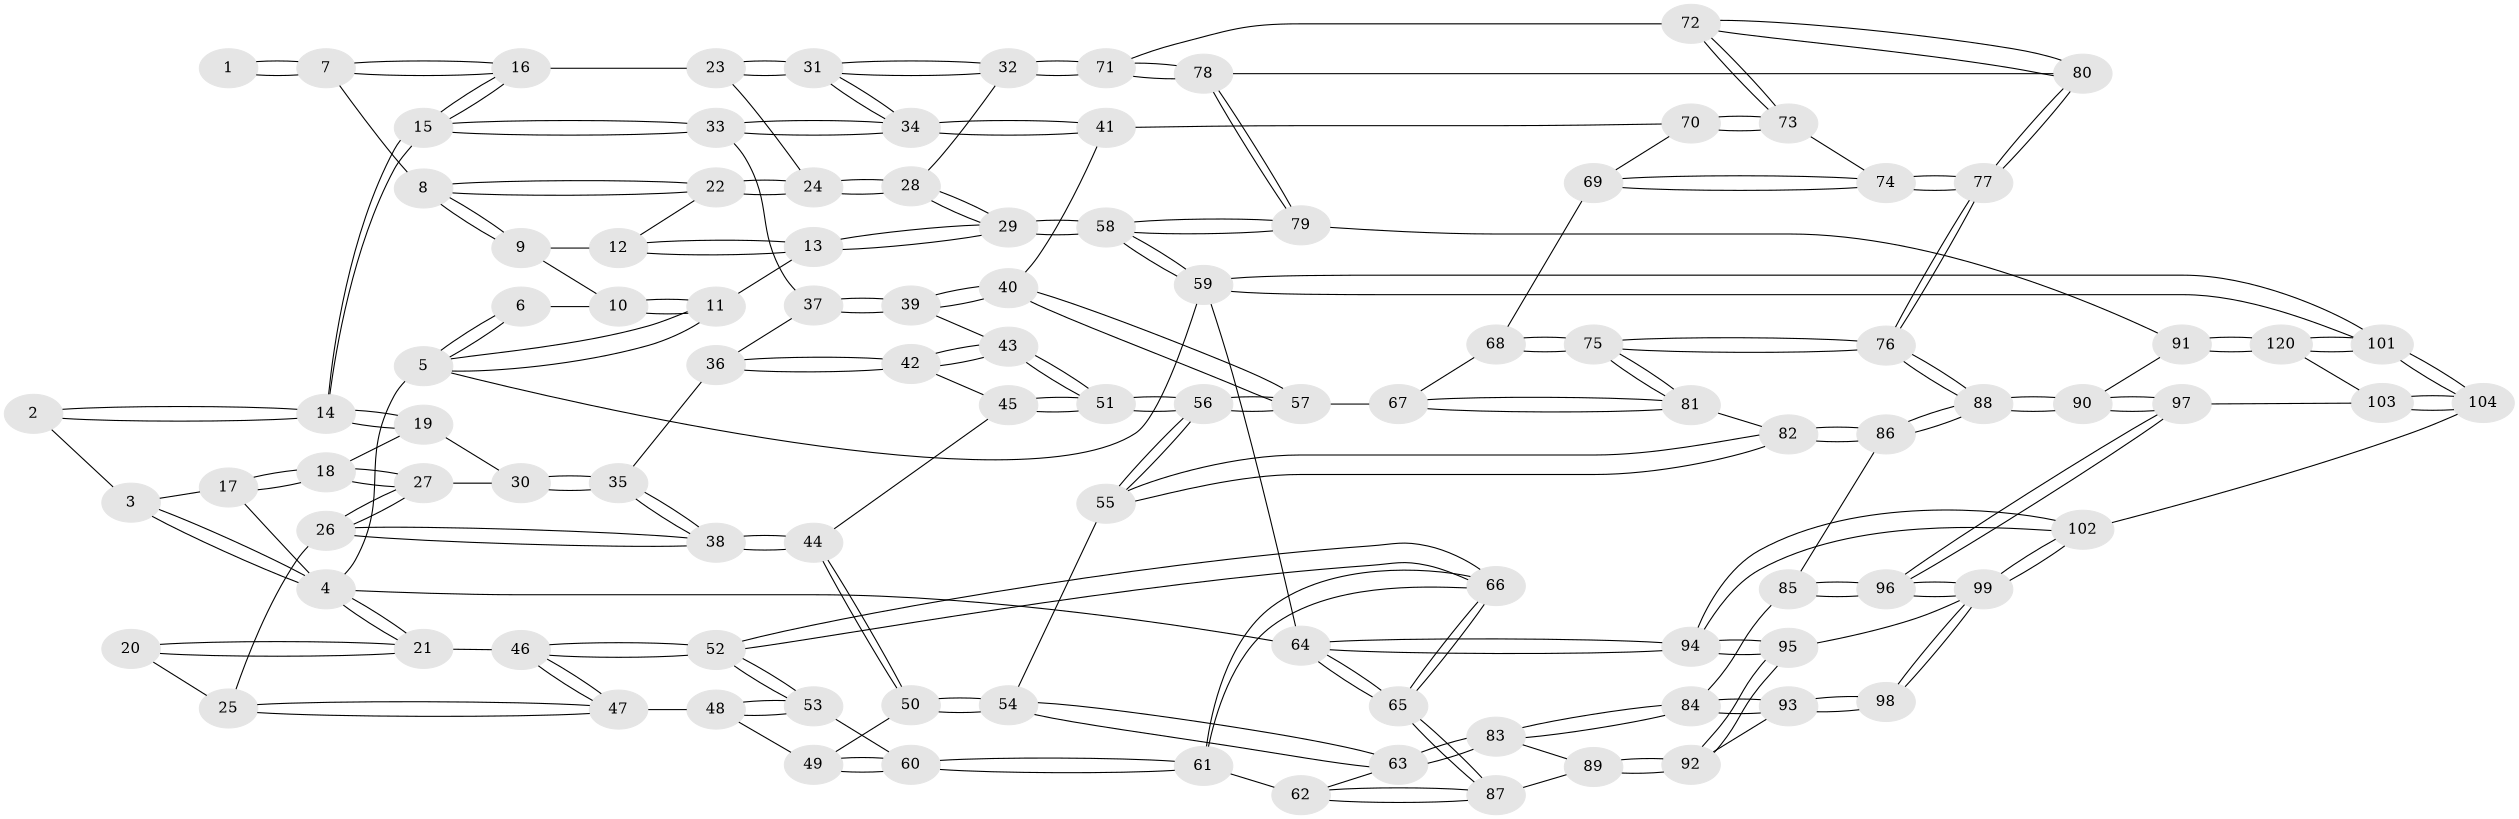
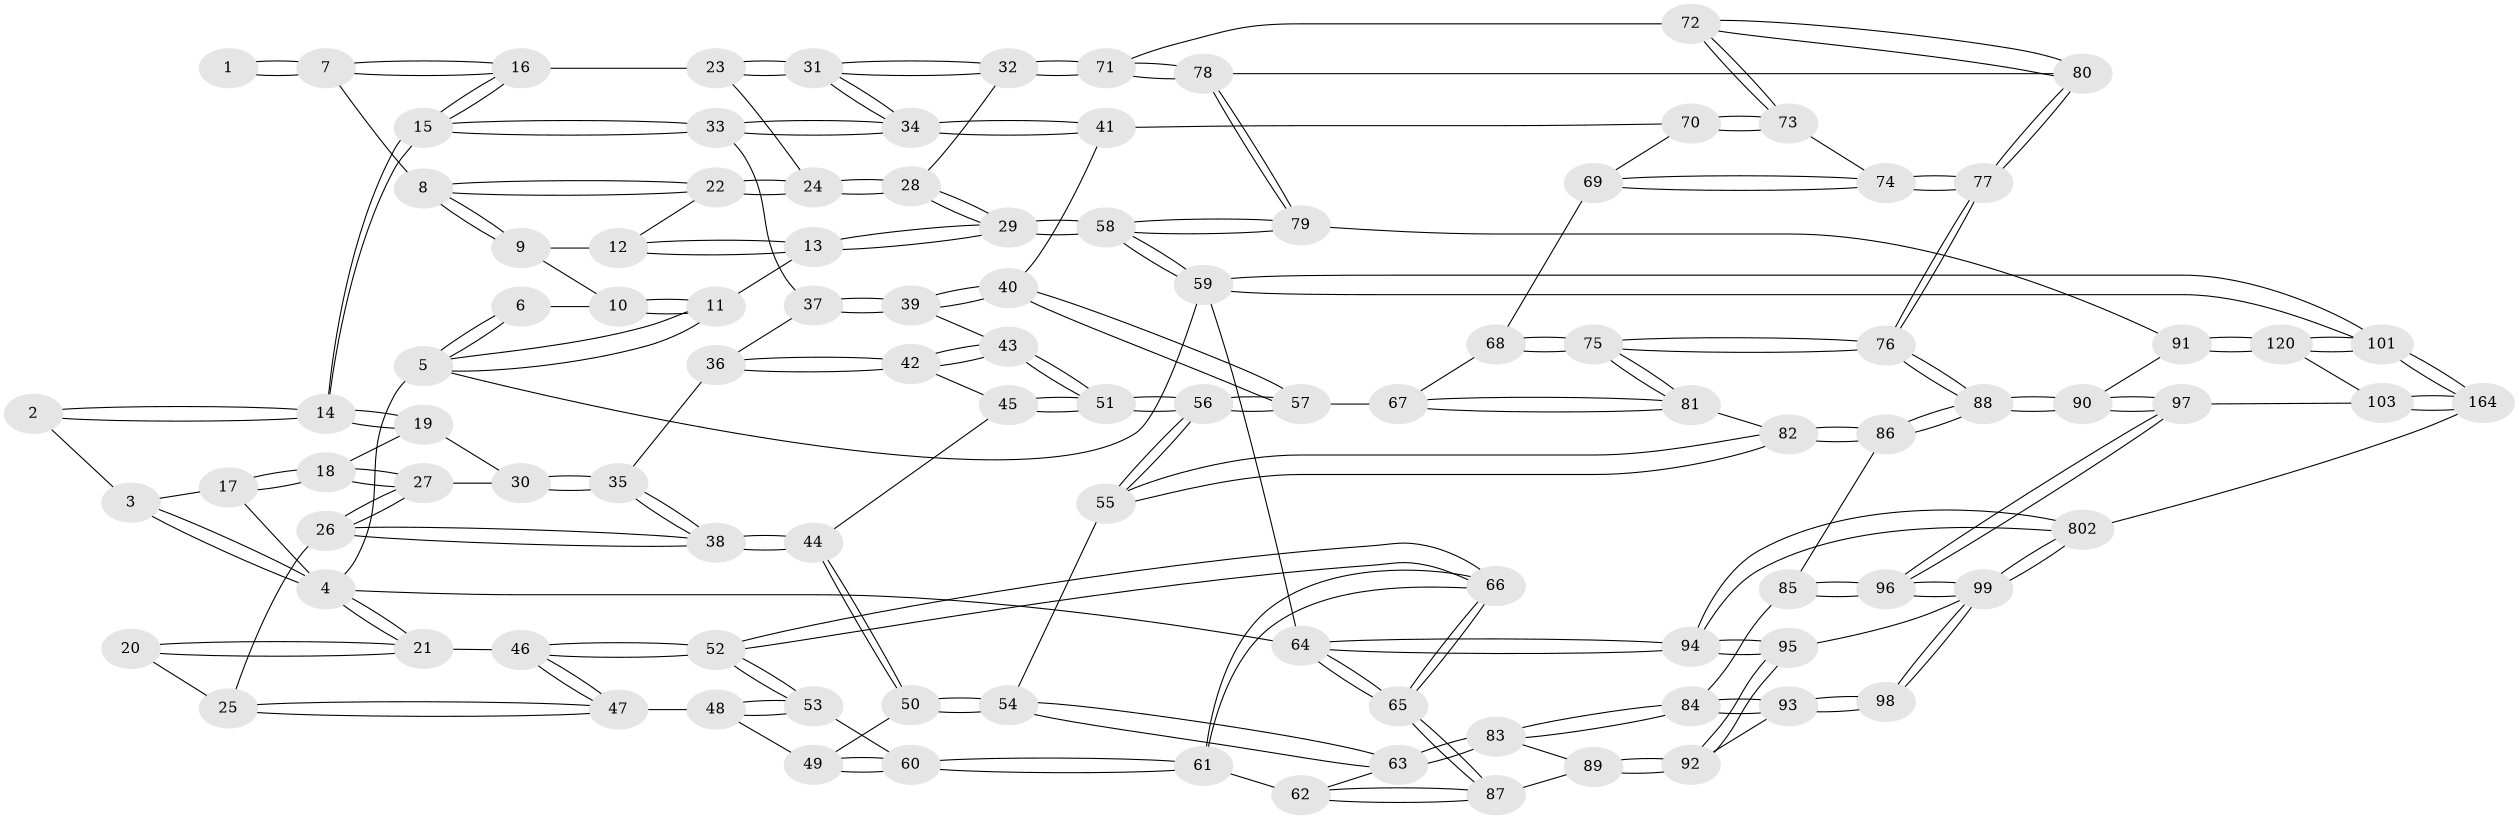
node "104": label "104" -> "164"
node "102": label "102" -> "802"
